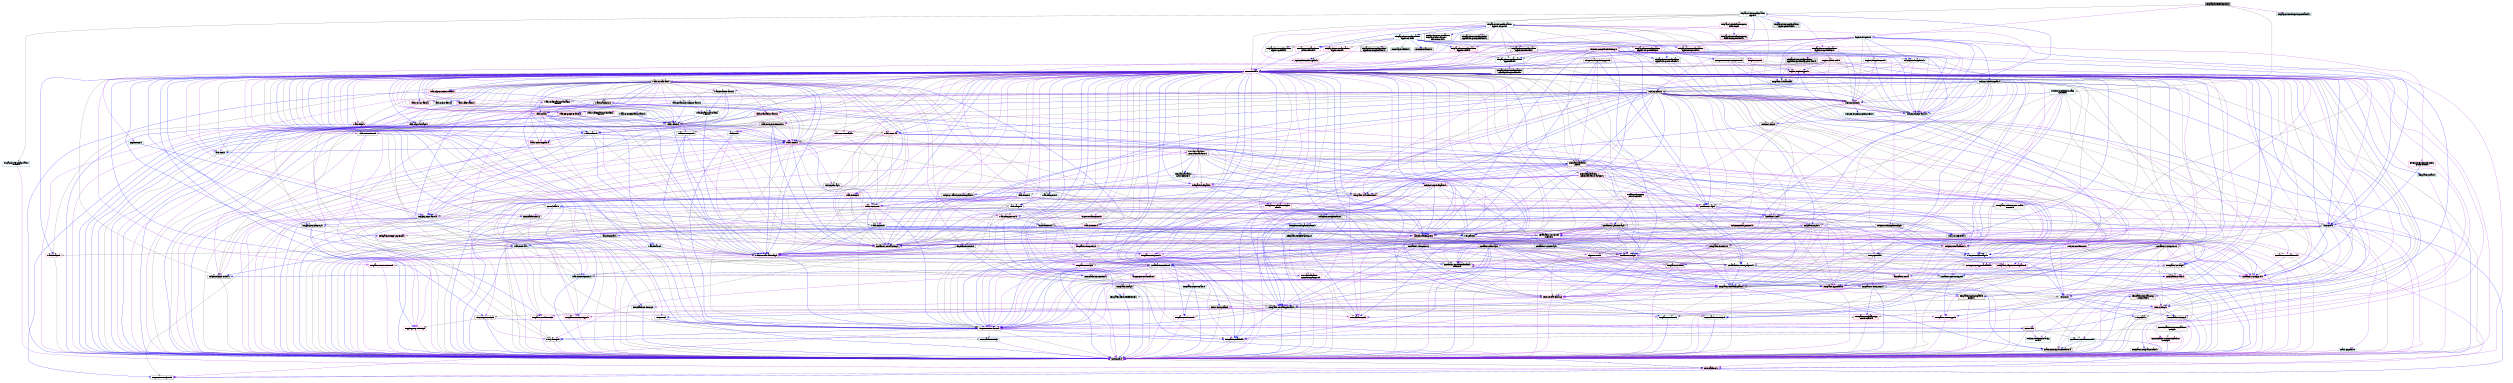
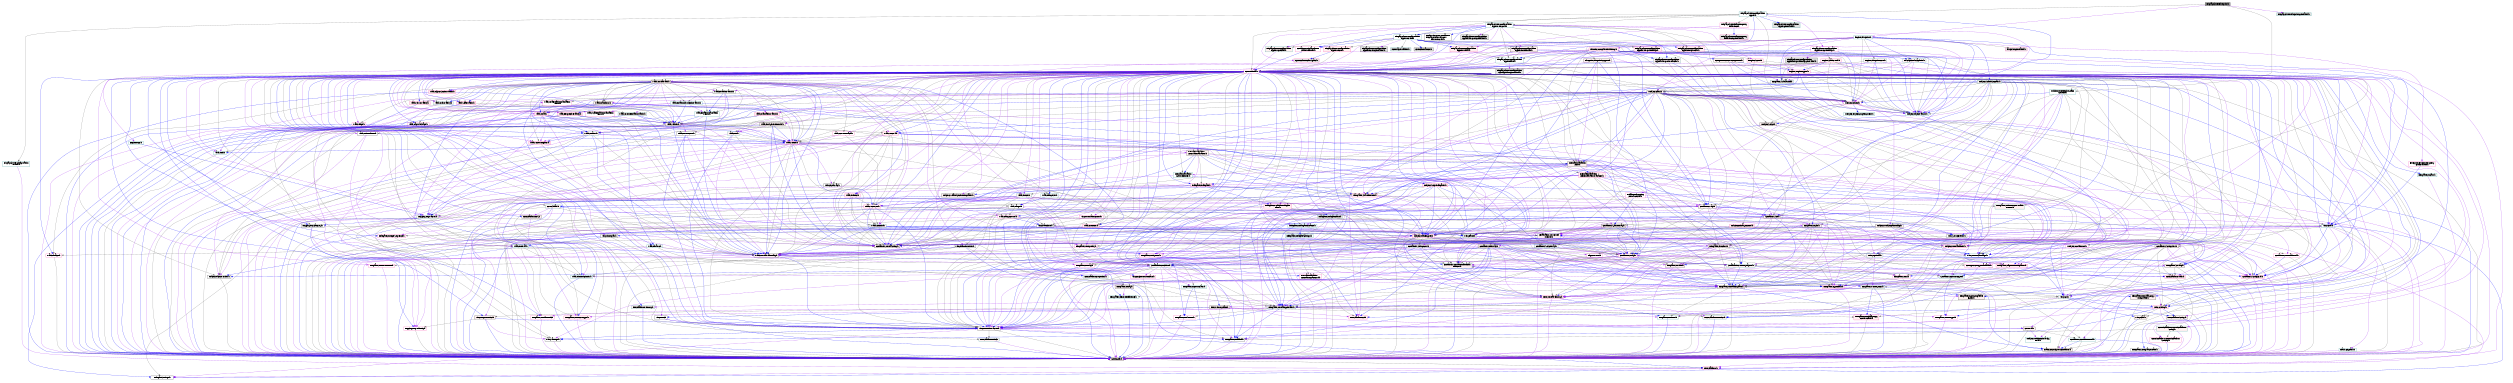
node "Blueprint.generated.h": added
edge "Math/Transform.h" -> "Templates/IsUECoreType.h": now "Math/UnrealMath.h" -> "Templates/IsUECoreType.h"
node "PreprocessorHelpers.h": label "PreprocessorHelpers.h" -> "DelegateSettings.h"
